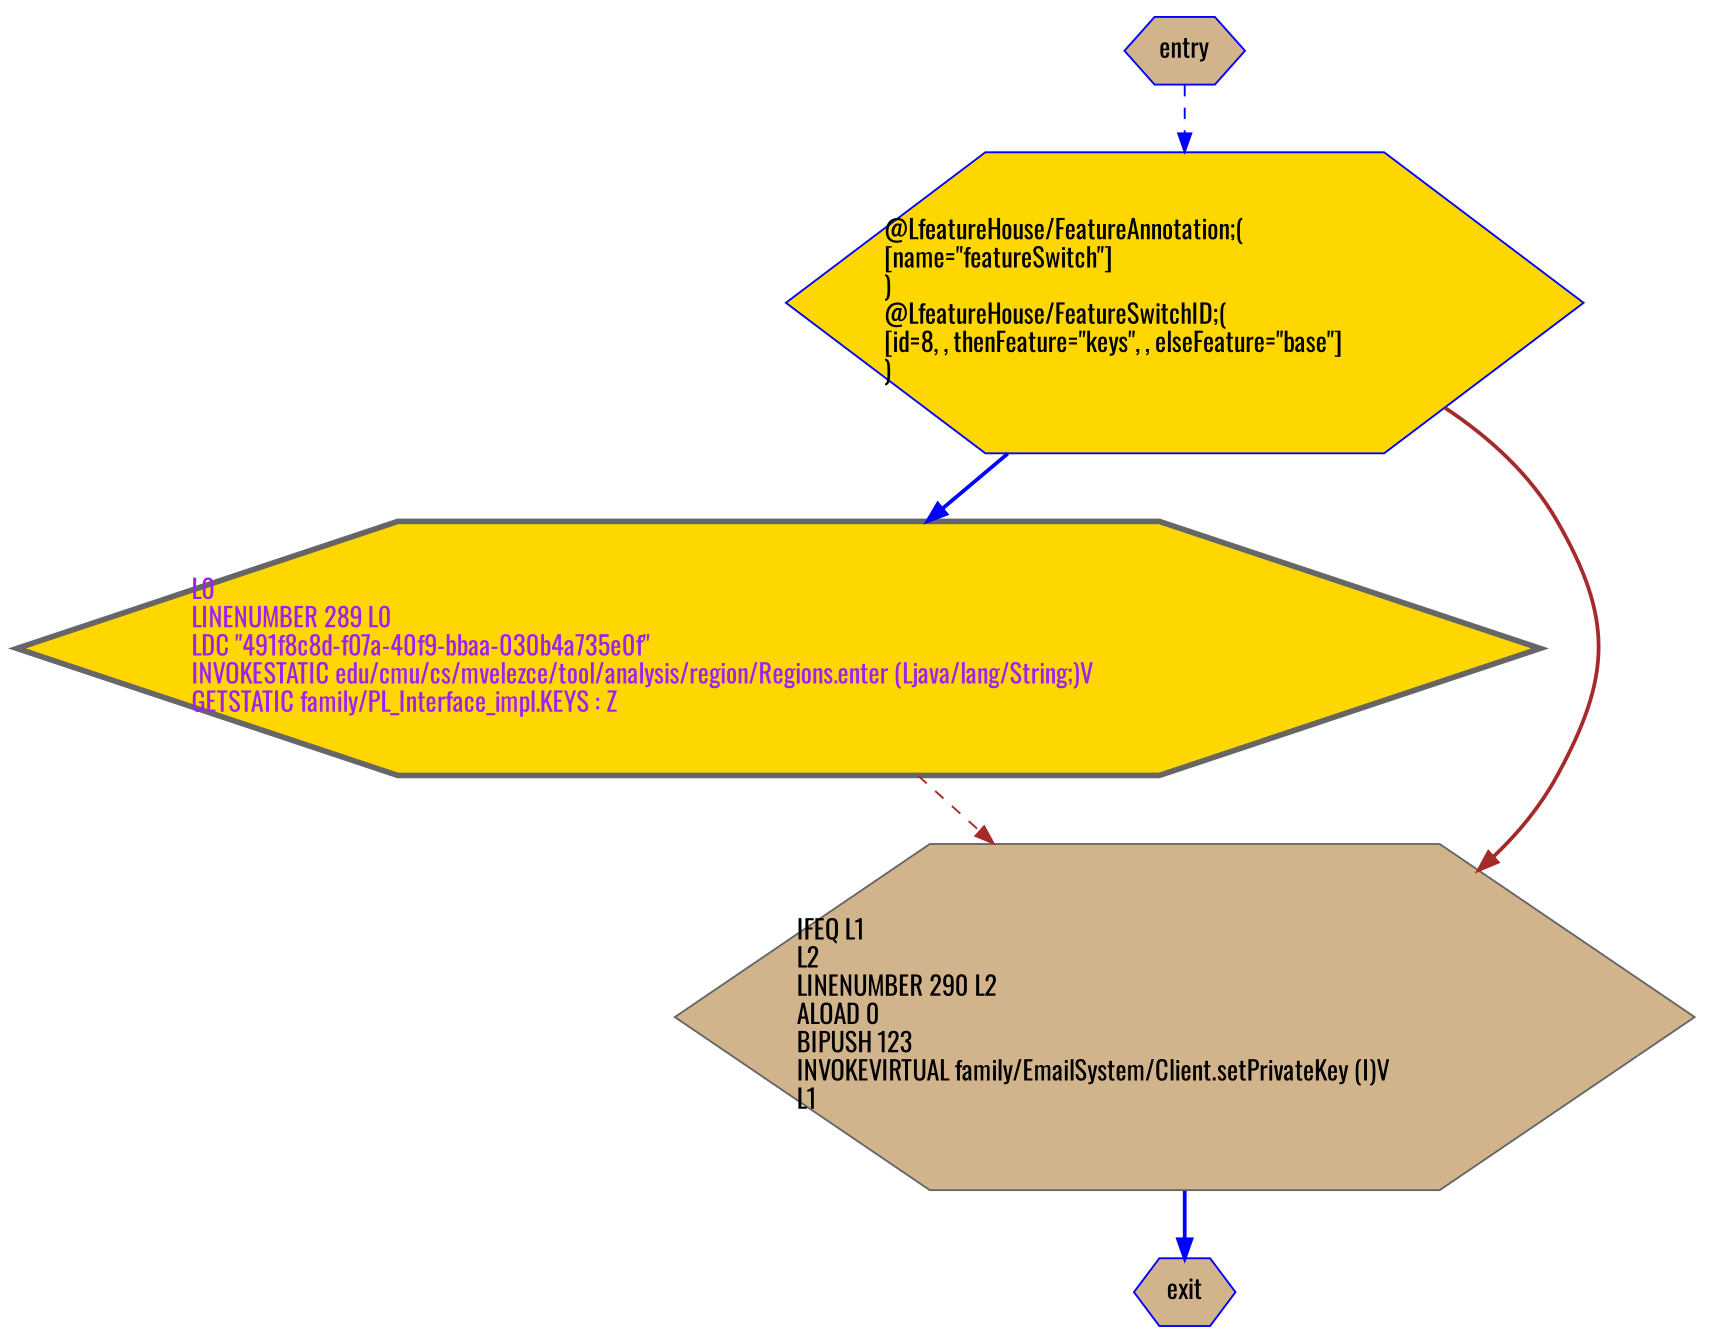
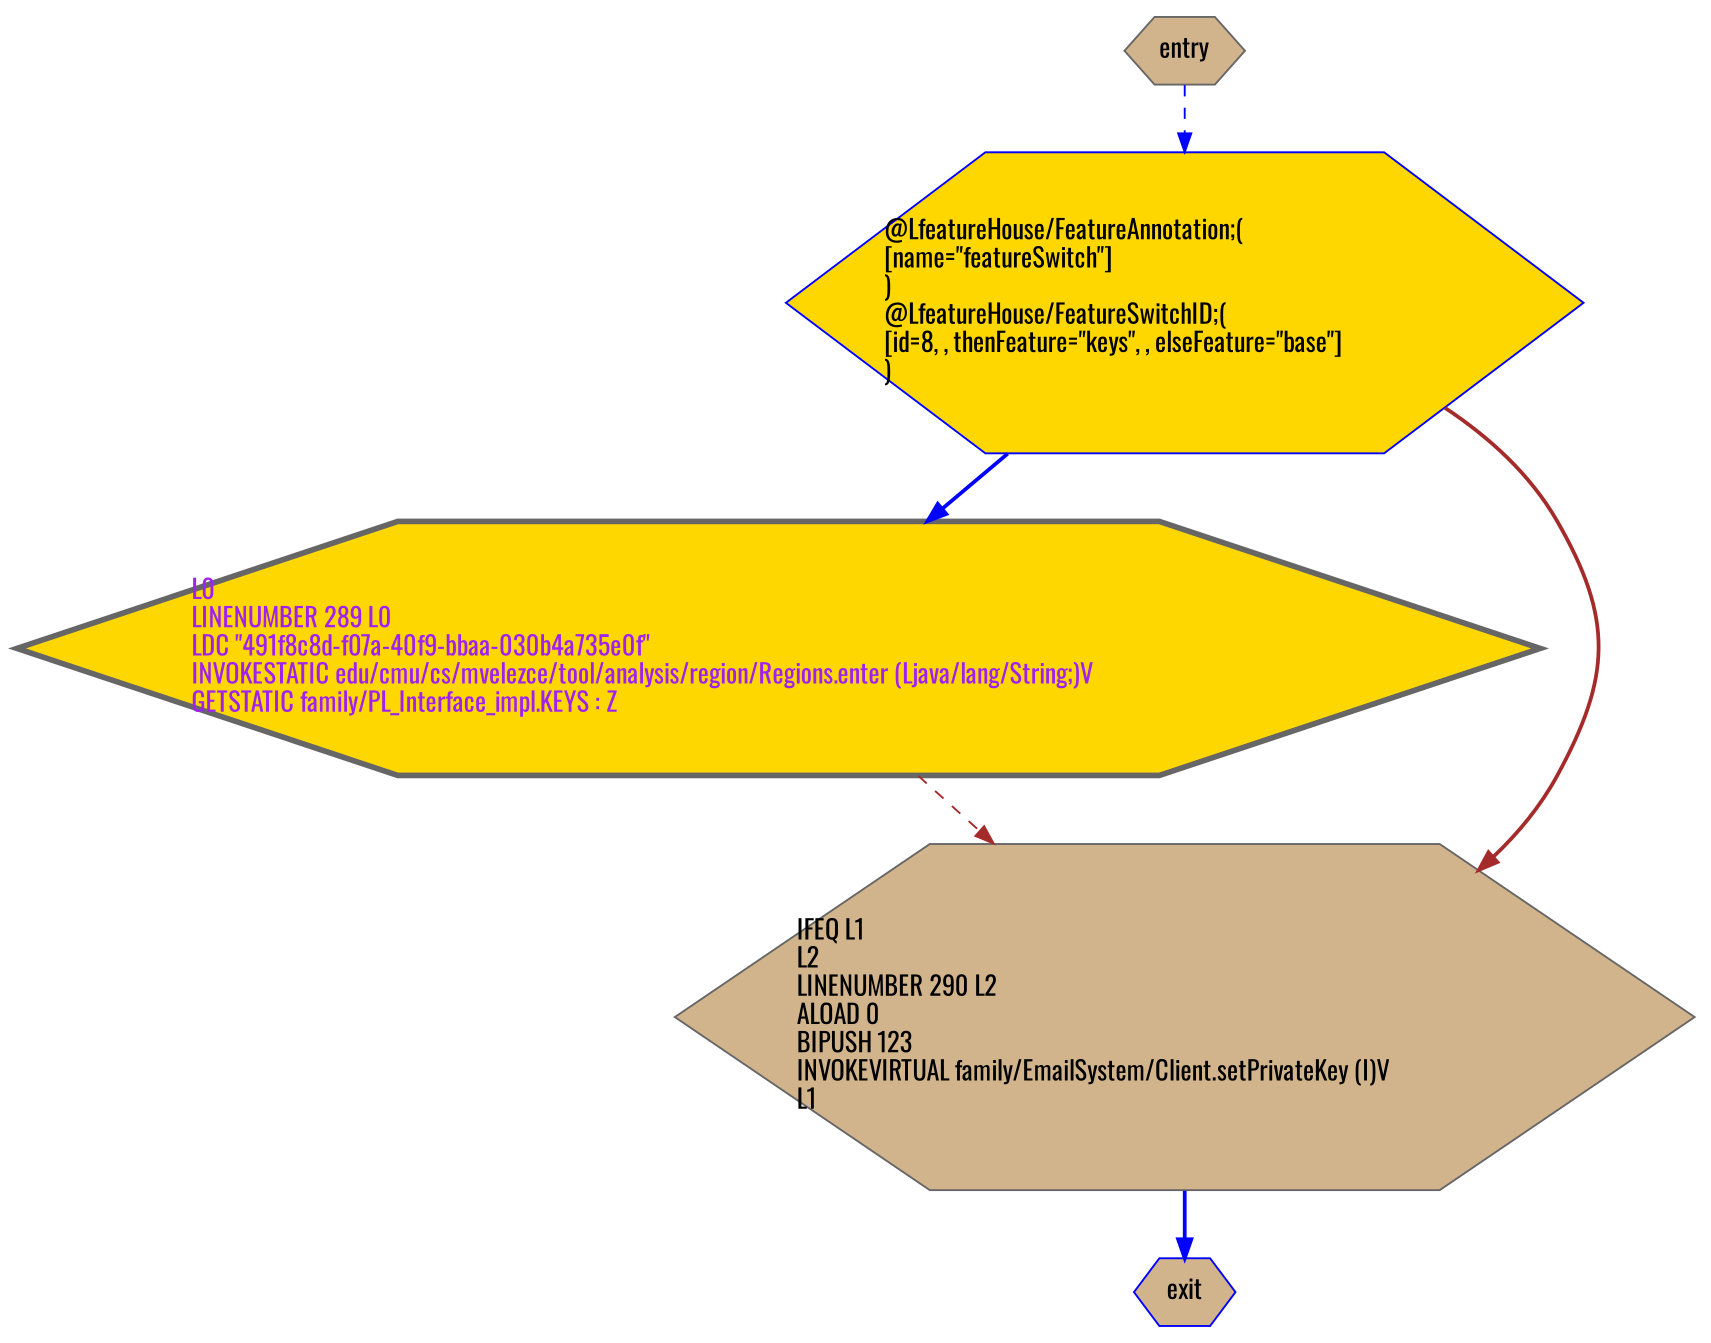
node "entry": color blue -> gray40
